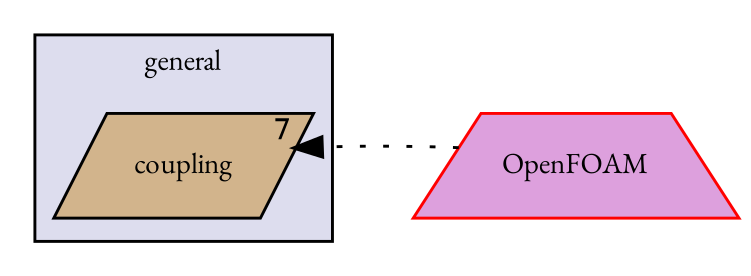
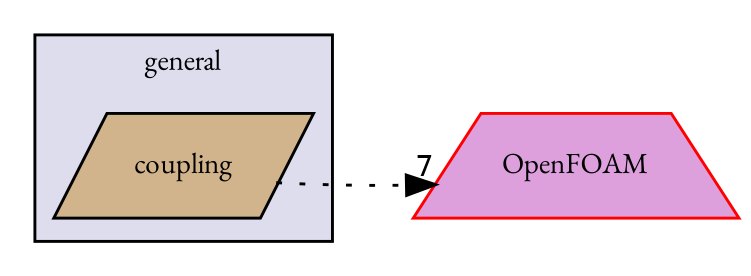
edge "OpenFOAM" -> "coupling": reversed
